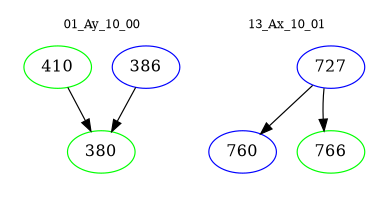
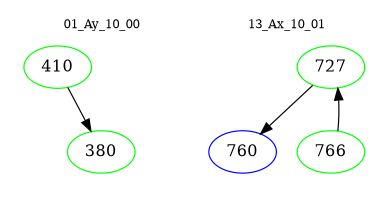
node "386": removed
node "727": color blue -> green
edge "727" -> "766": reversed
